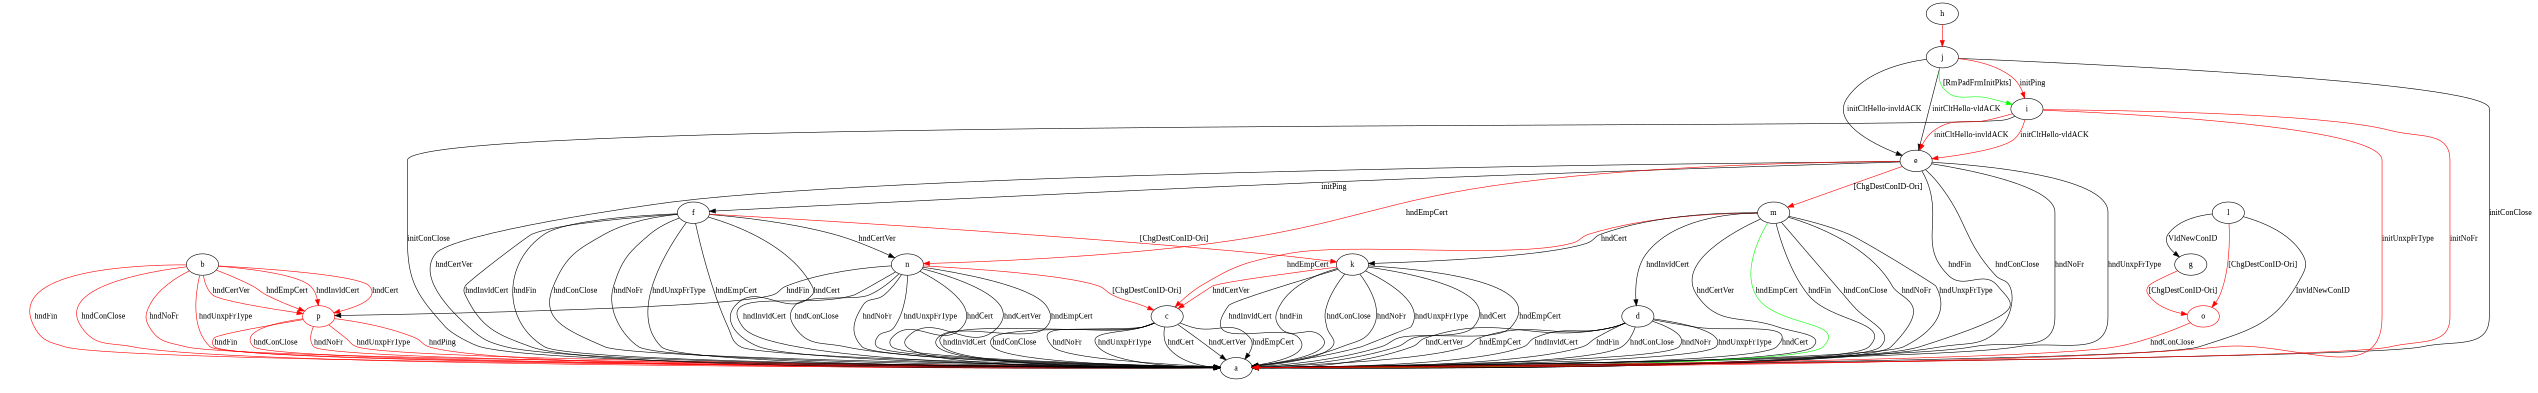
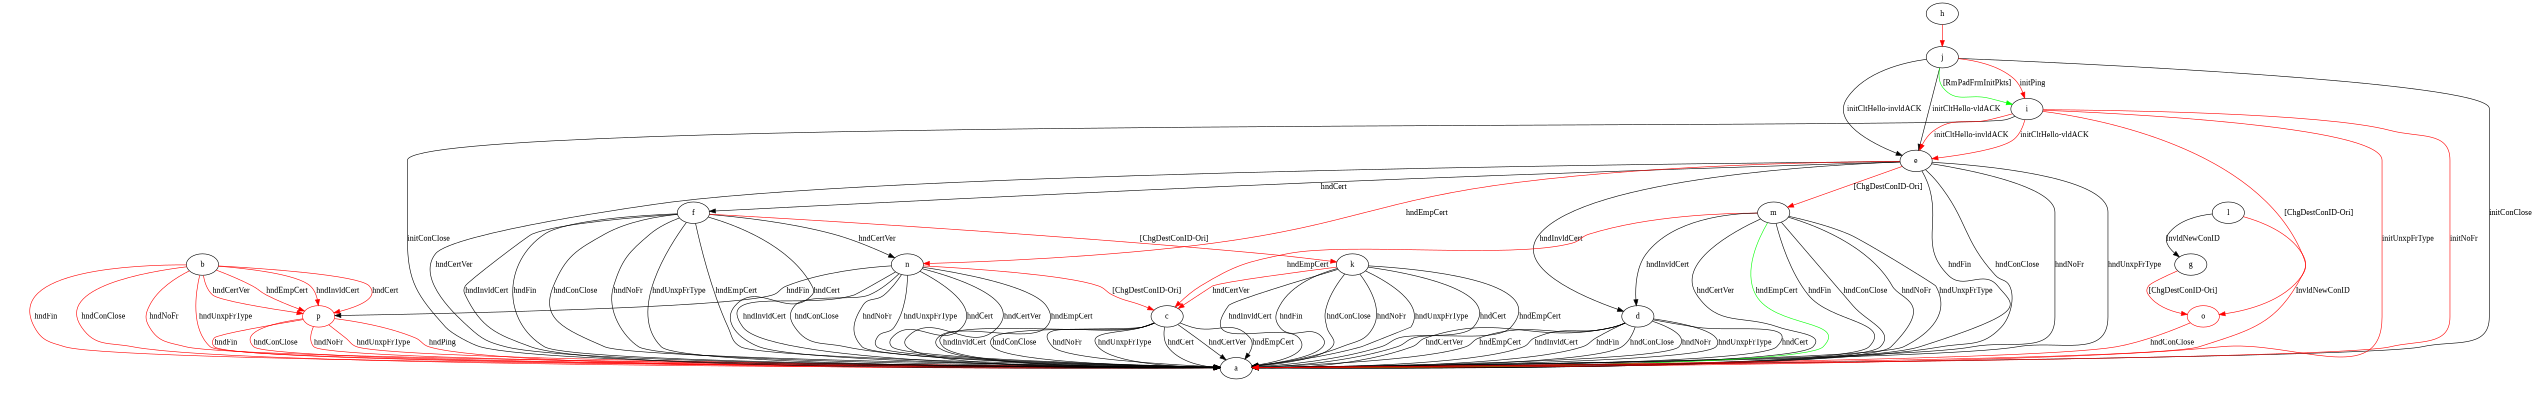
edge "e" -> "f": label "initPing " -> "hndCert "
edge "e" -> "d": added, label "hndInvldCert"
edge "l" -> "g": label "VldNewConID " -> "InvldNewConID "
edge "m" -> "k": removed, label "hndCert"
edge "l" -> "o": now "i" -> "o"
edge "l" -> "a": color black -> red
